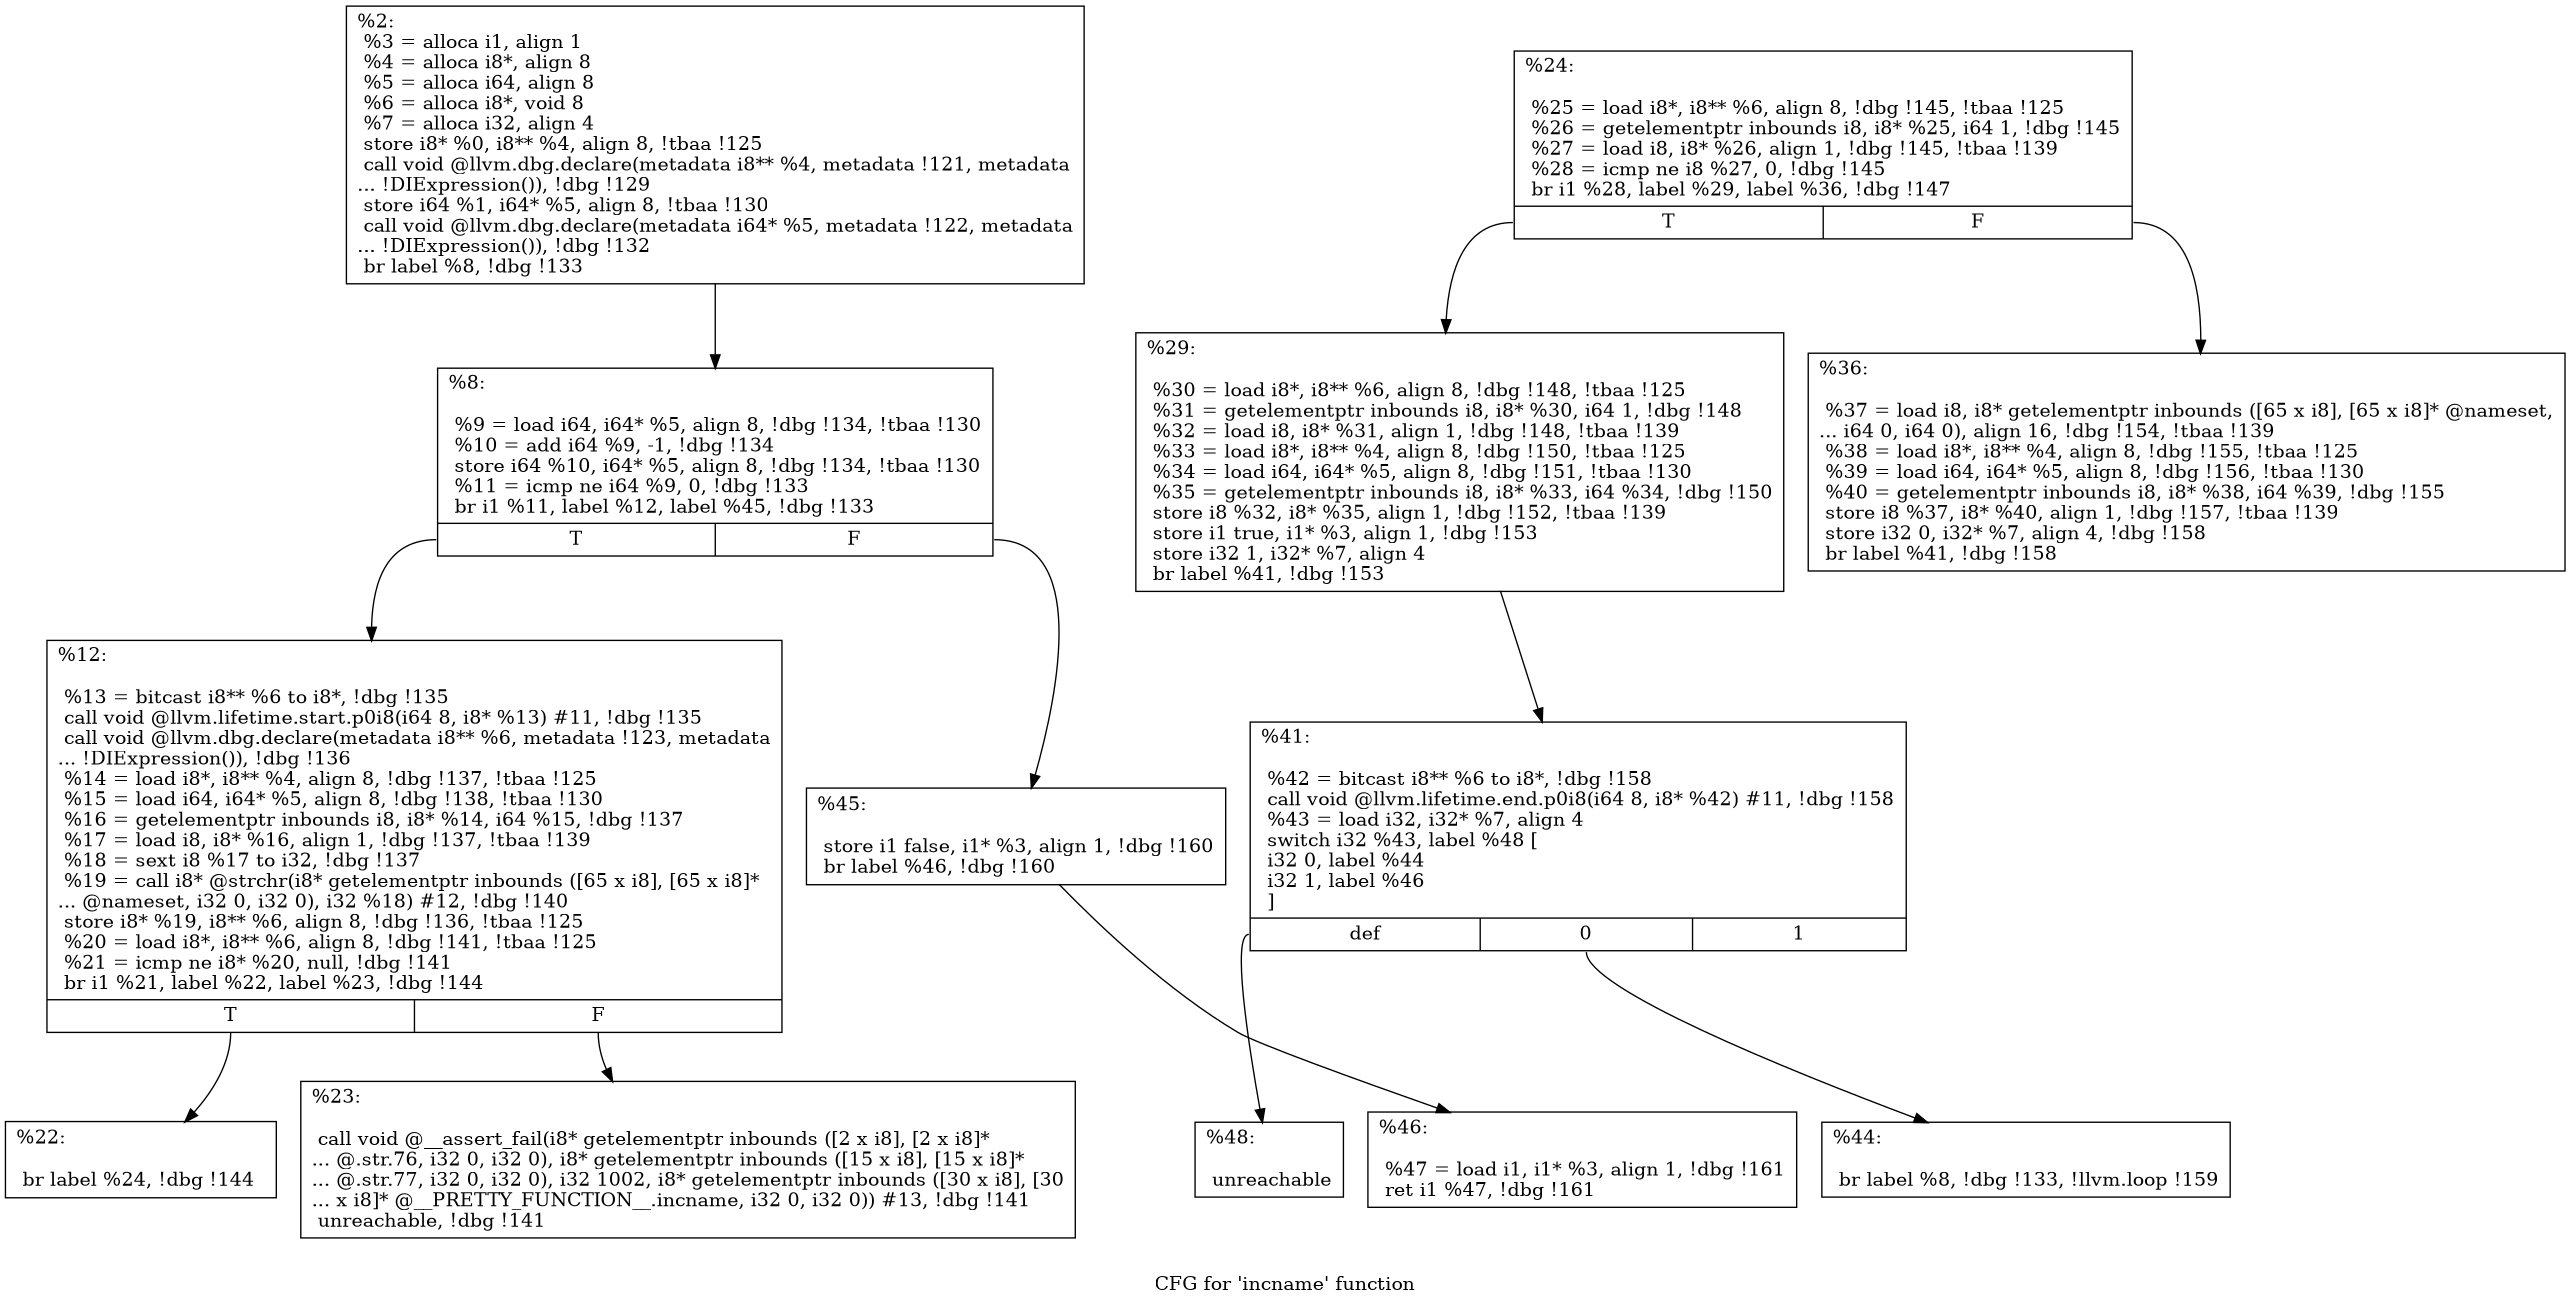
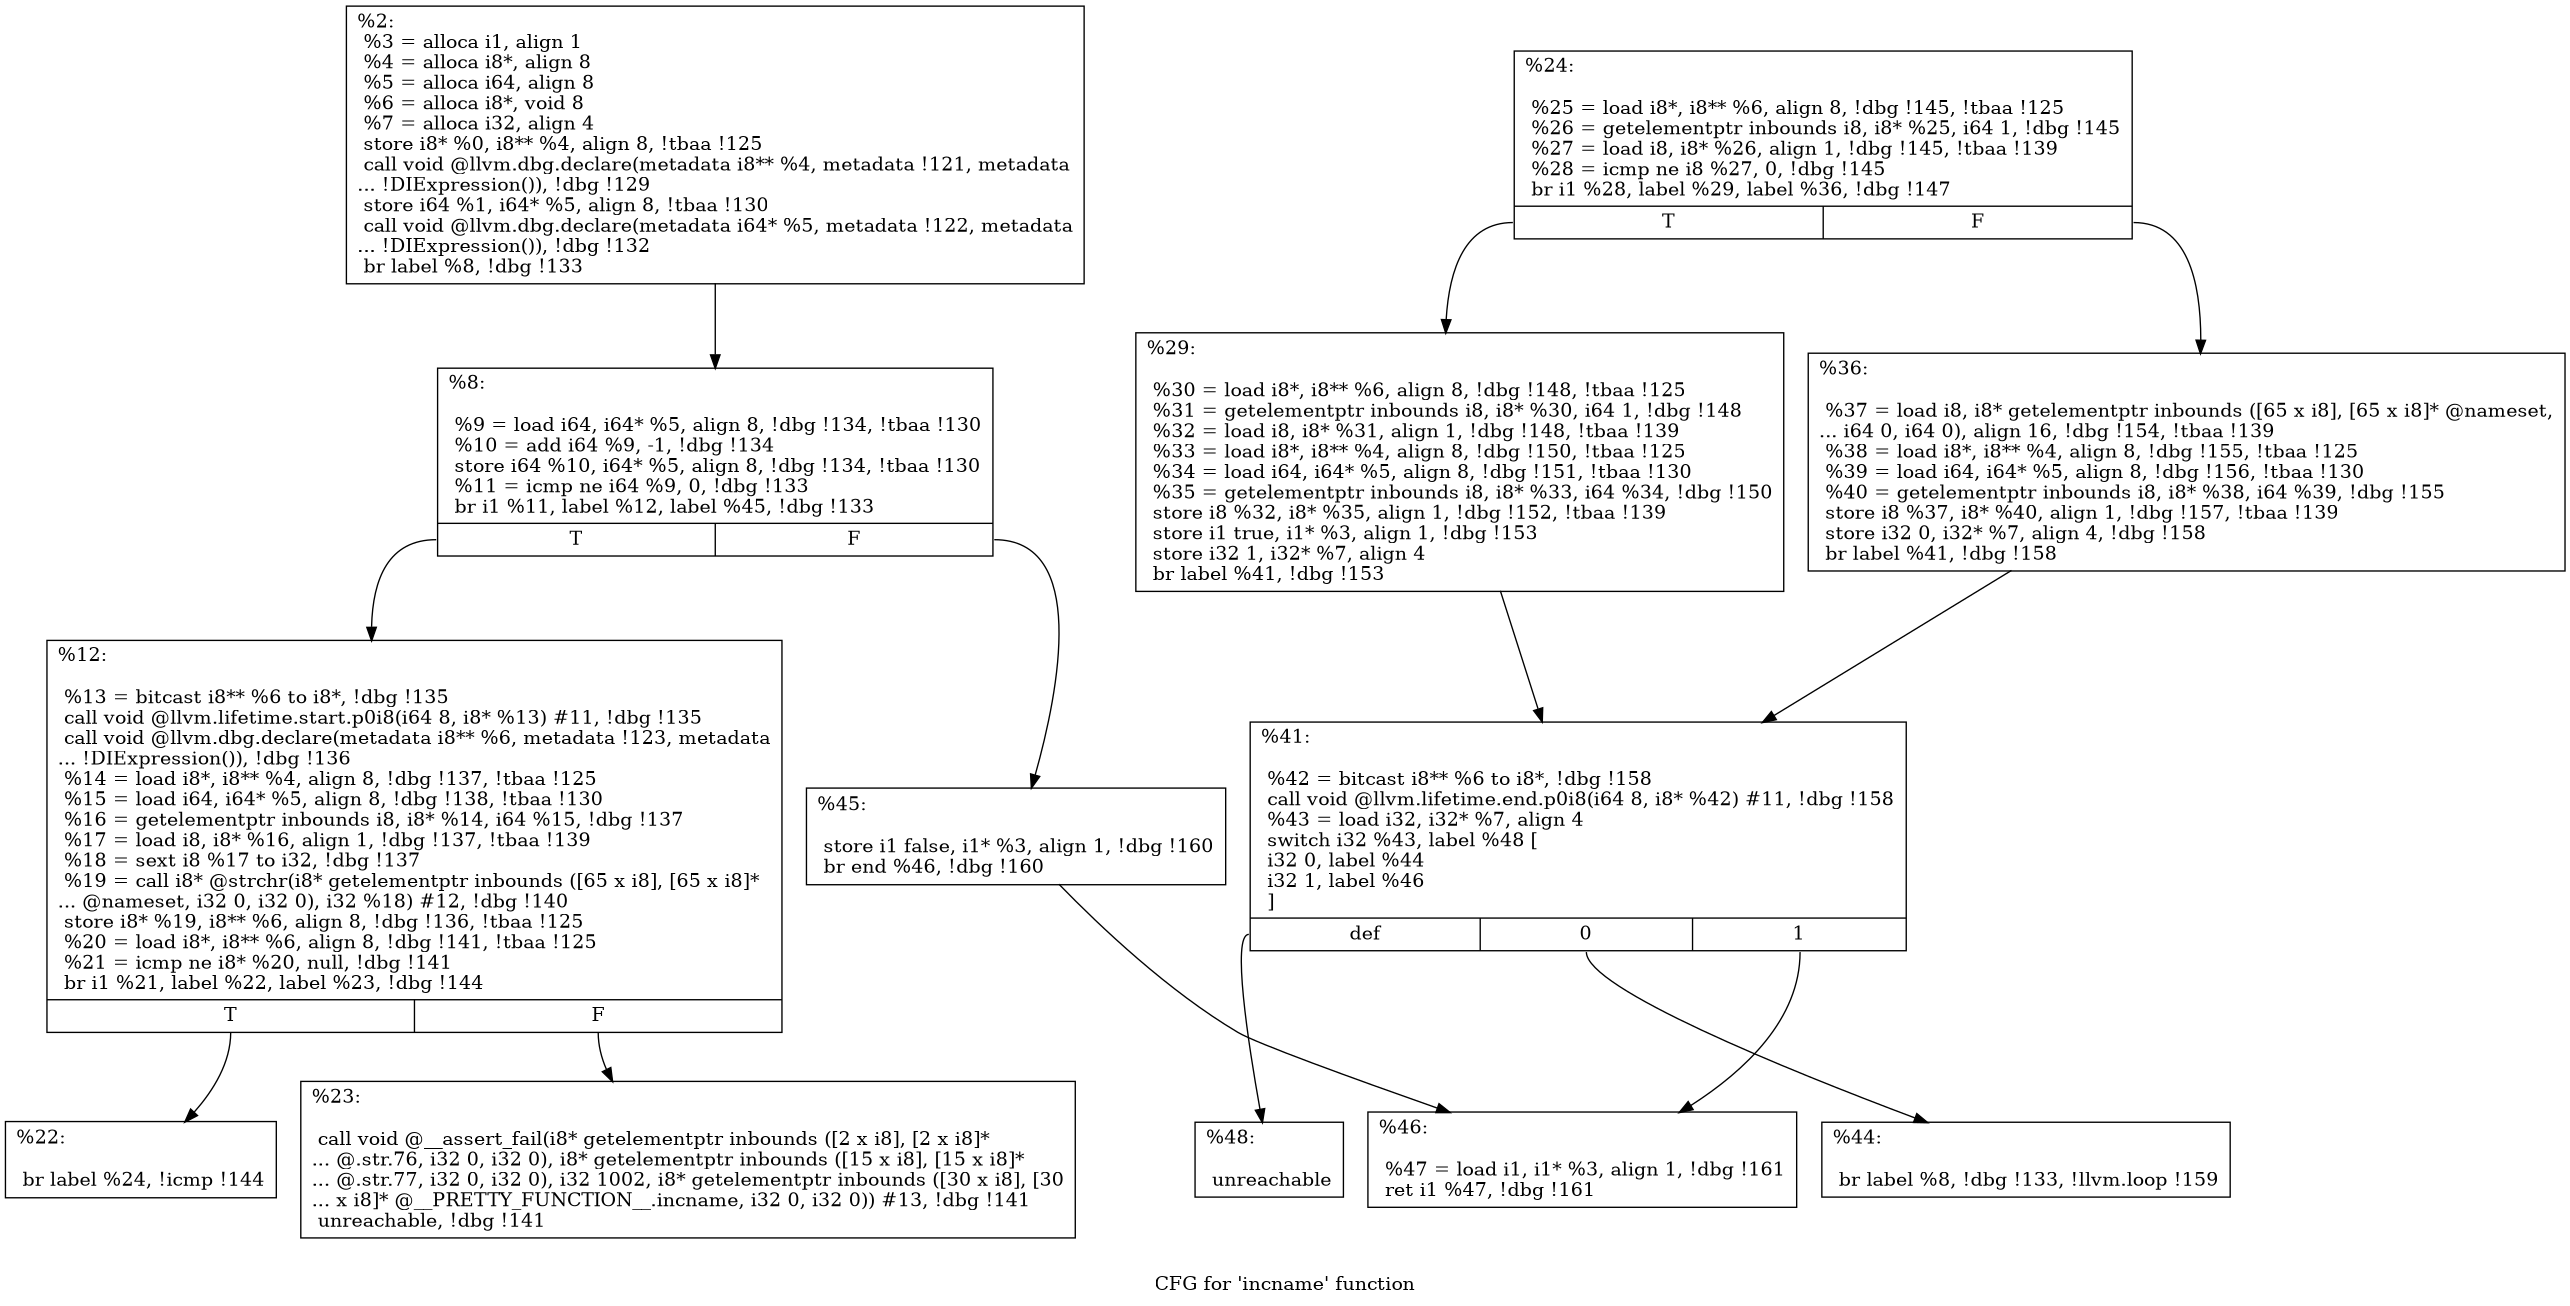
edge "%36:" -> "%41:": added
node "%45:": text "br label %46, !dbg !160" -> "br end %46, !dbg !160"
edge "%41:" -> "%46:": added
node "%22:": text "br label %24, !dbg !144" -> "br label %24, !icmp !144"
